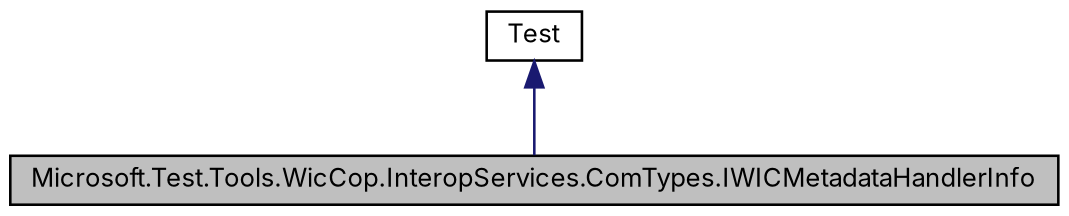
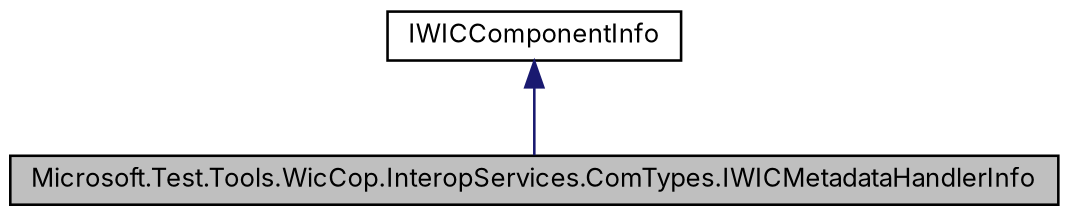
node "Test": label "Test" -> "IWICComponentInfo"
